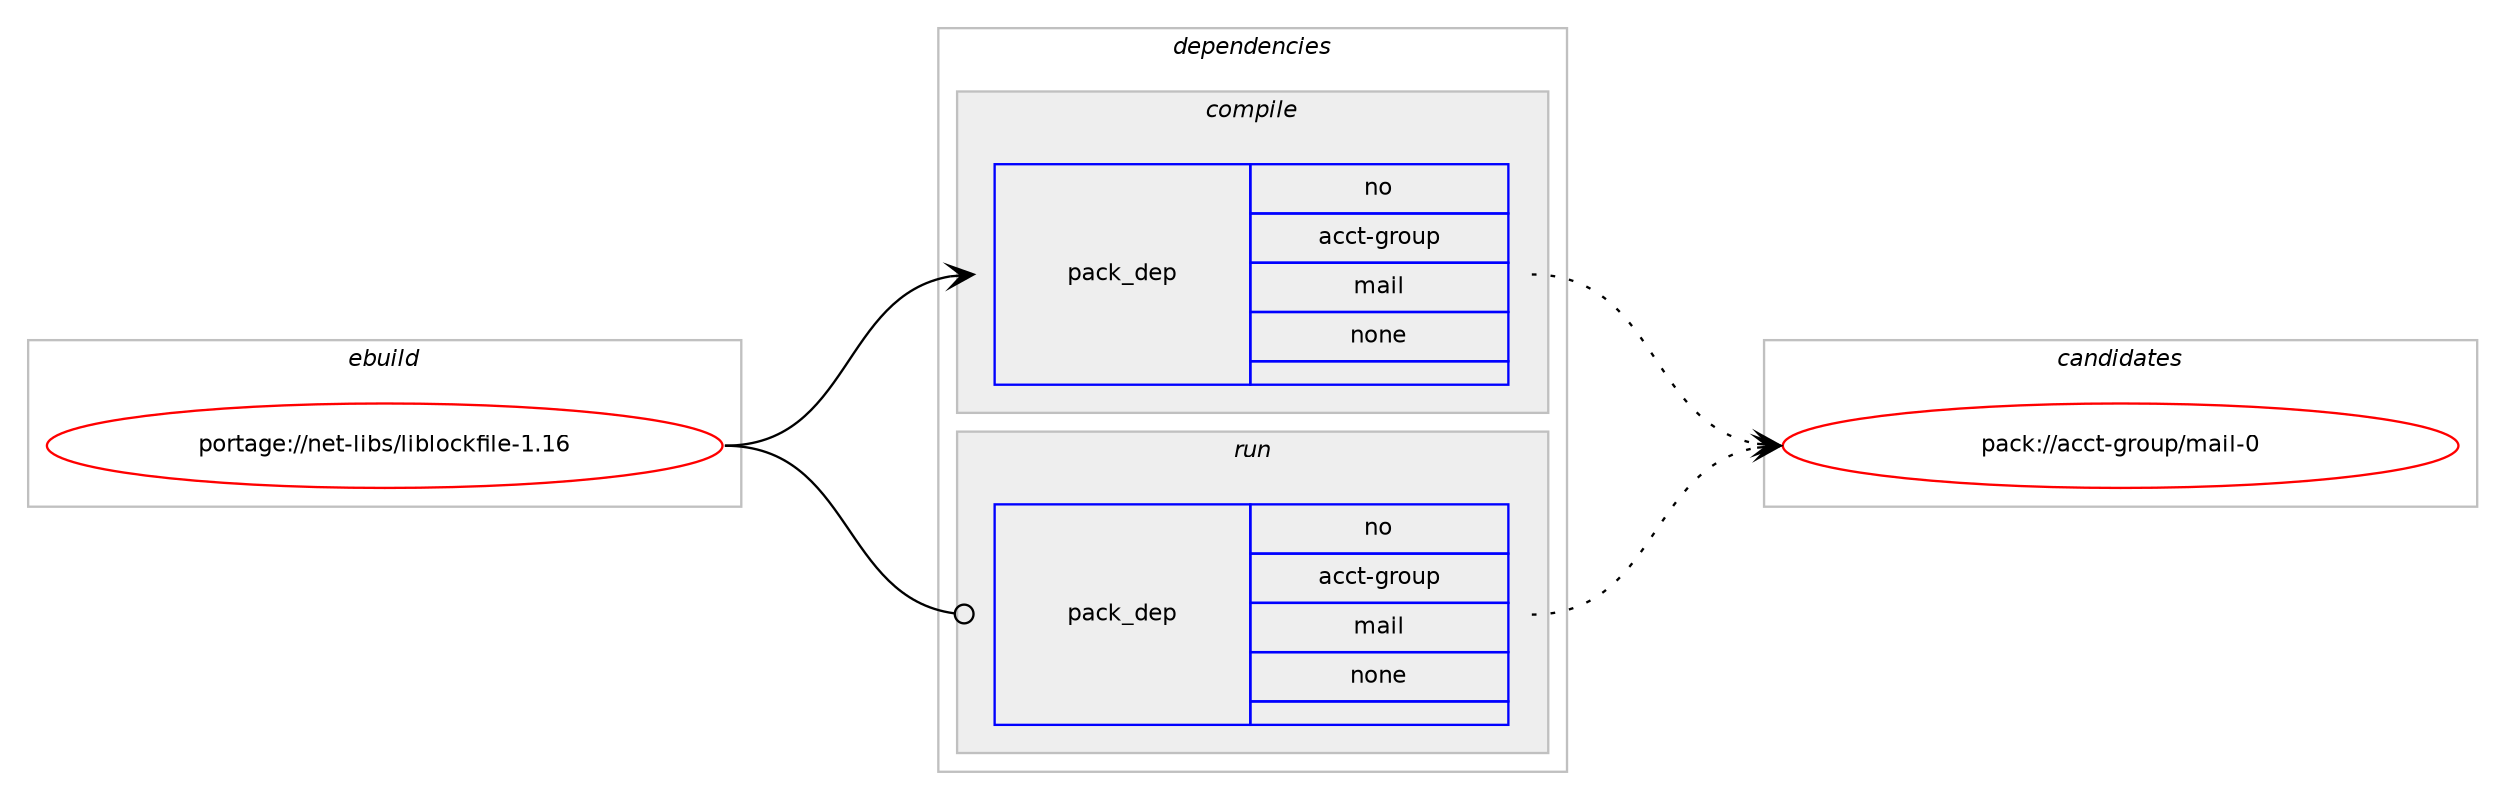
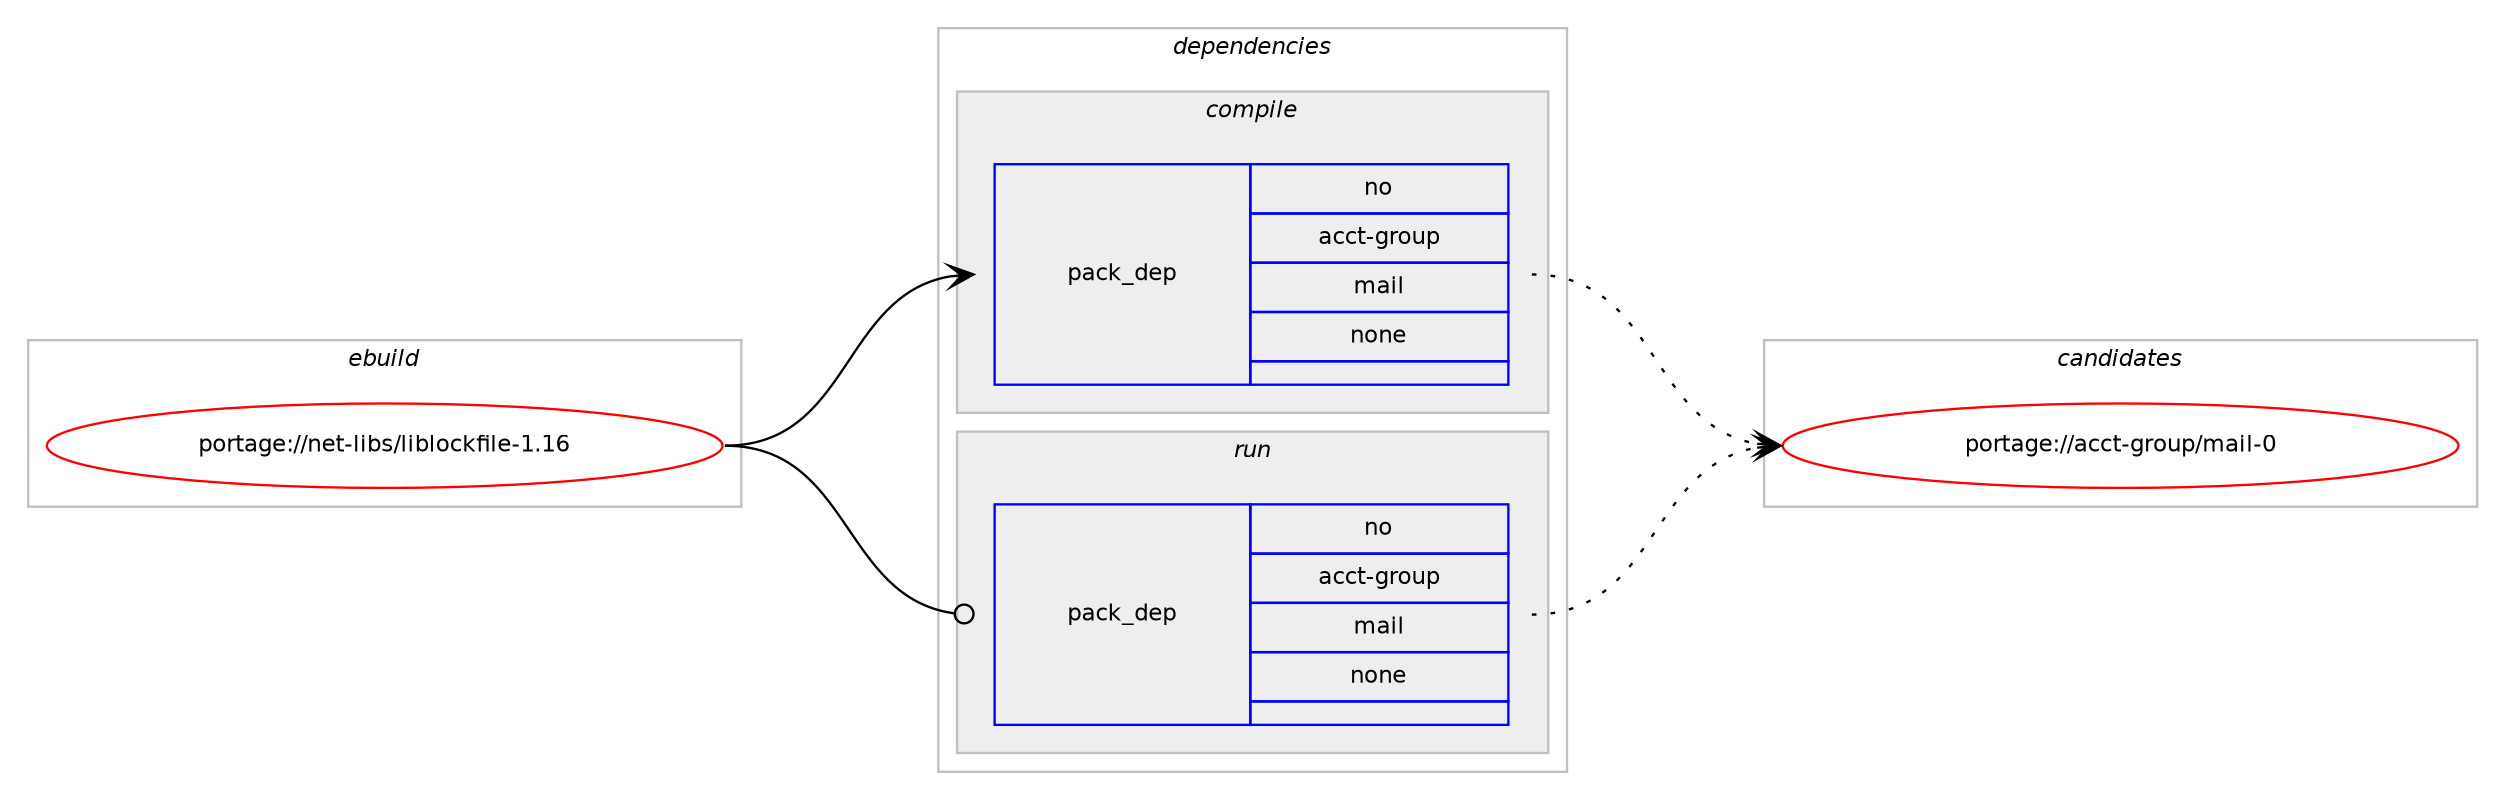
node "pack://acct-group/mail-0": label "pack://acct-group/mail-0" -> "portage://acct-group/mail-0"
